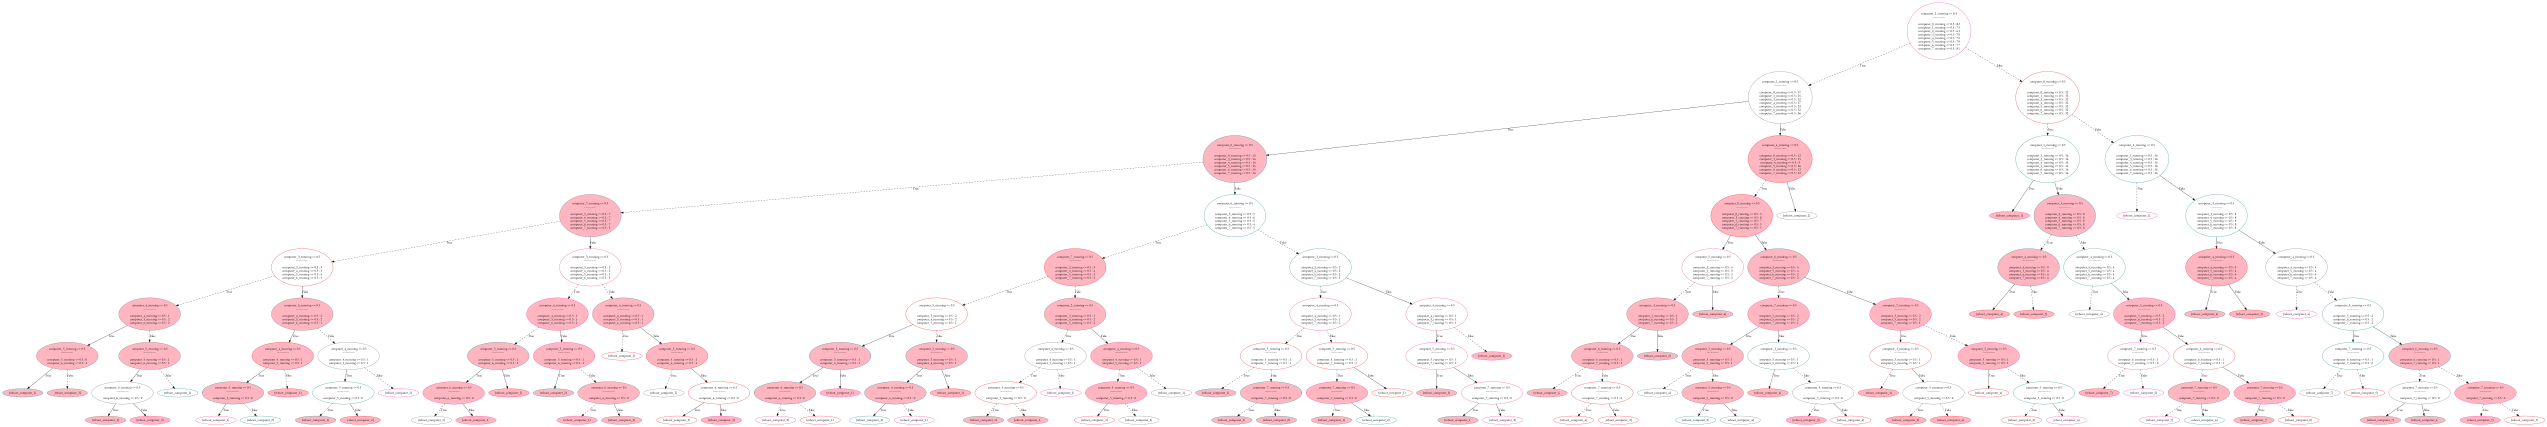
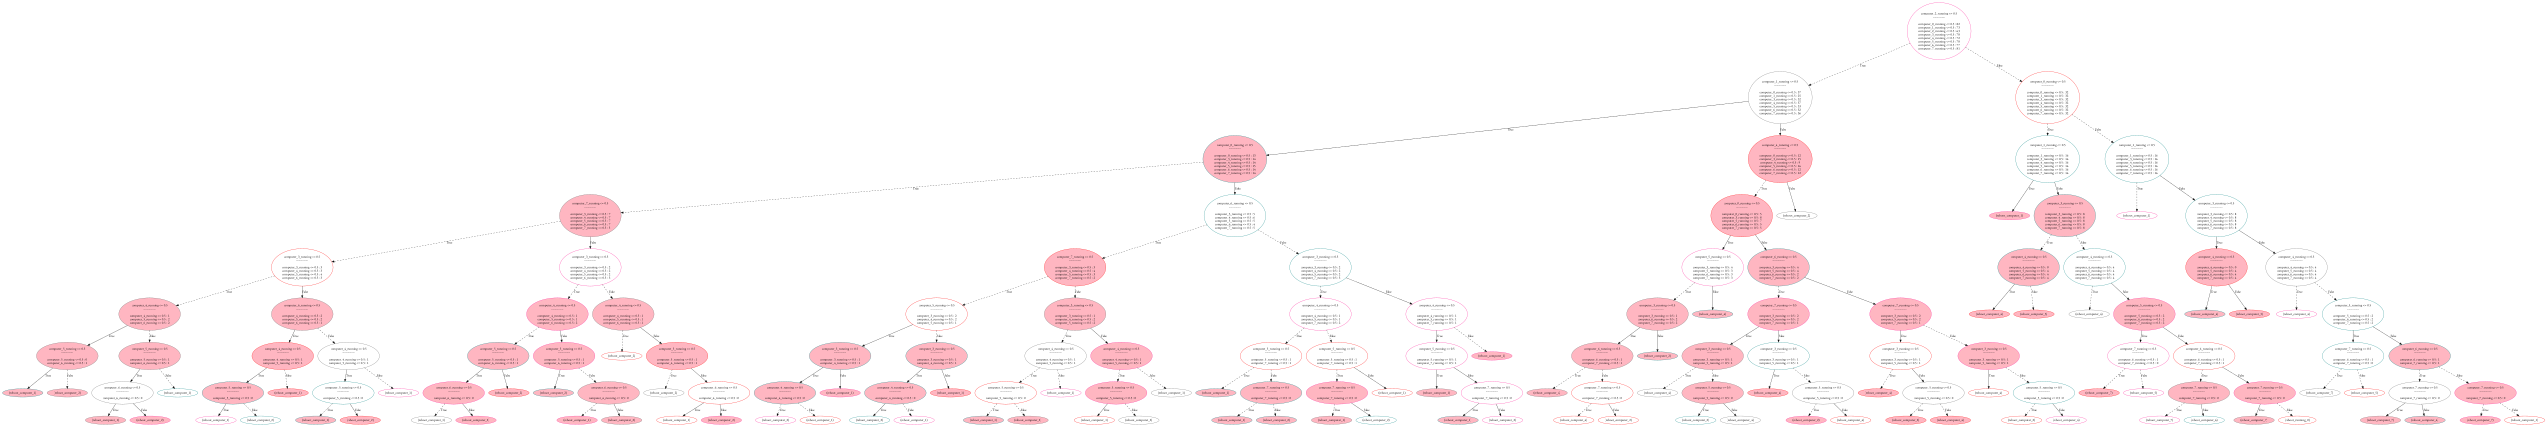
node "(reboot_computer_0)": label "(reboot_computer_0)" -> "(reboot_running_0)"
